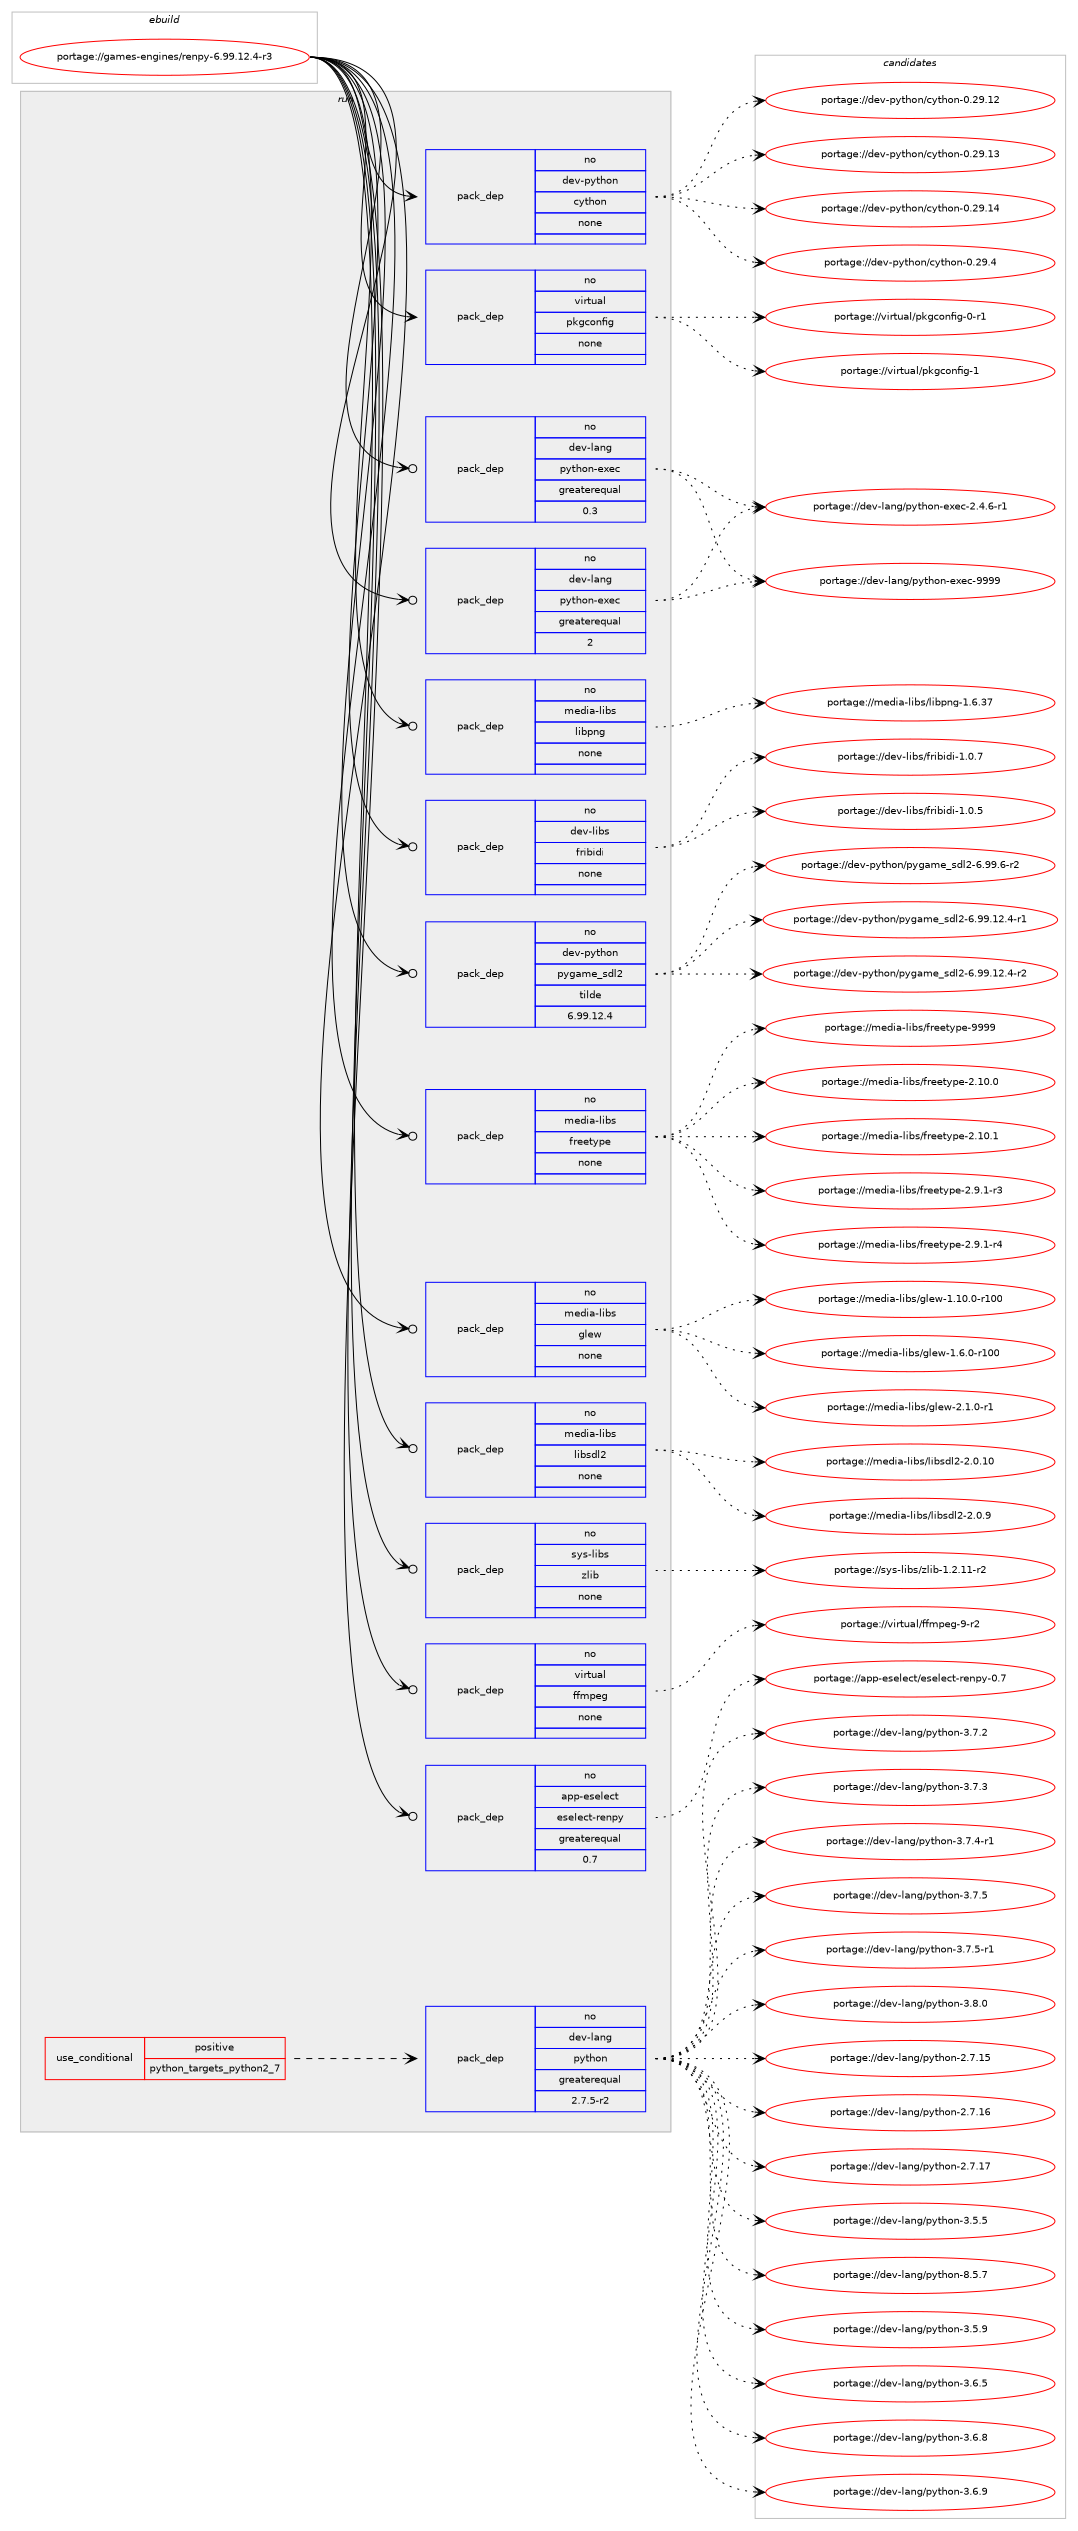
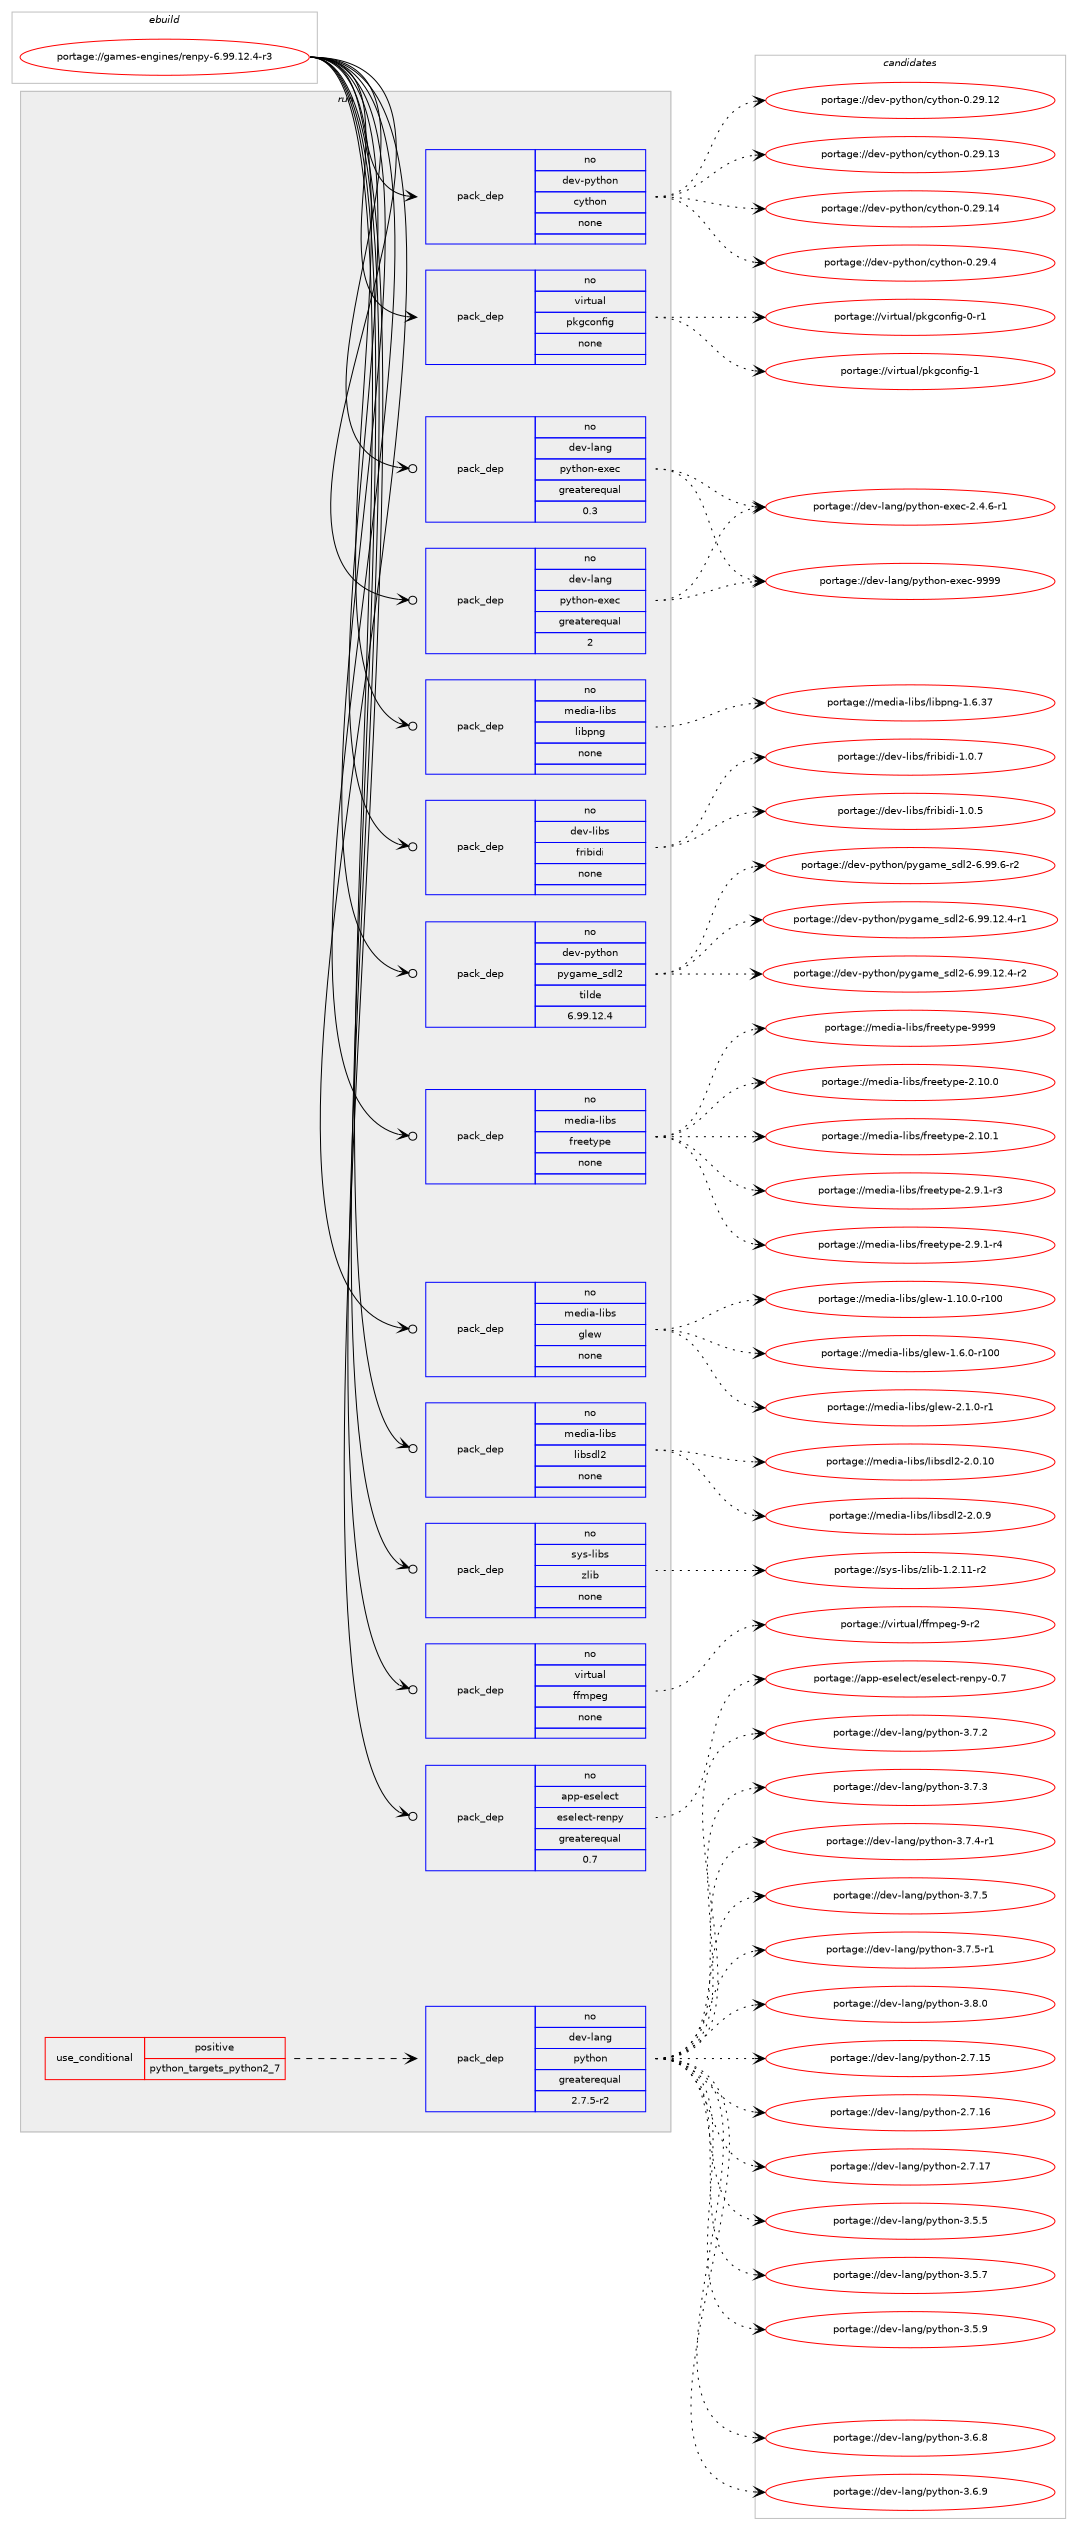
node "portage://dev-lang/python-8.5.7": label "portage://dev-lang/python-8.5.7" -> "portage://dev-lang/python-3.5.7"
node "portage://dev-lang/python-3.6.5": removed
